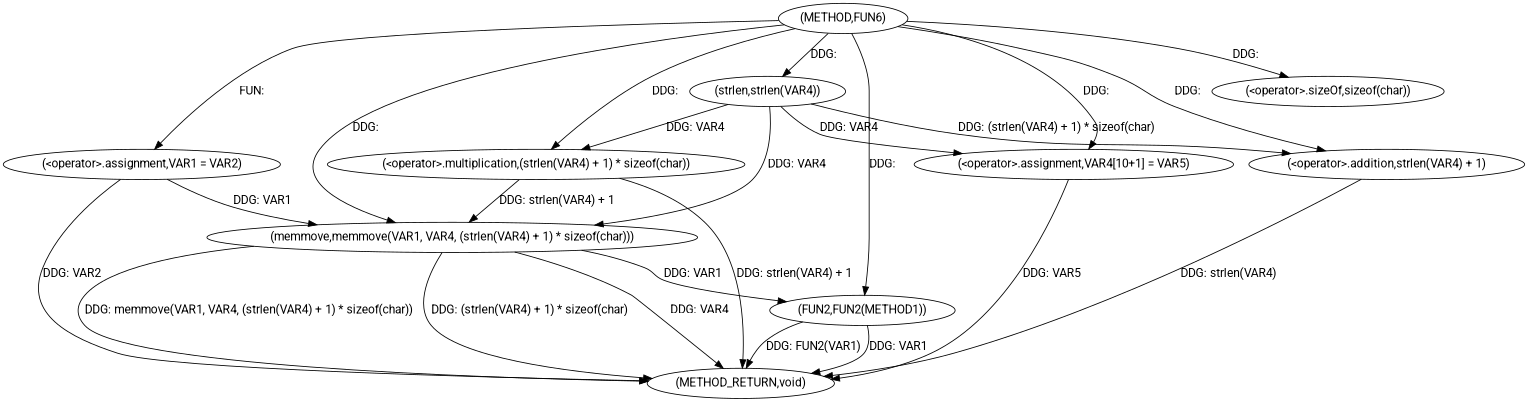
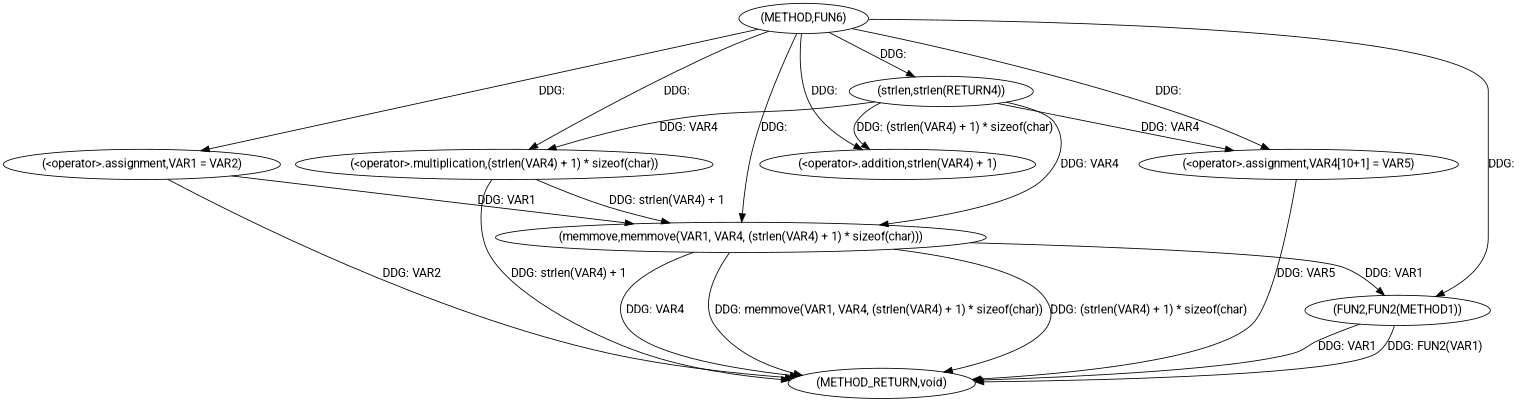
edge "(METHOD,FUN6)" -> "(<operator>.assignment,VAR1 = VAR2)": label "FUN: " -> "DDG: "
node "(strlen,strlen(VAR4))": label "(strlen,strlen(VAR4))" -> "(strlen,strlen(RETURN4))"
node "(<operator>.sizeOf,sizeof(char))": removed
edge "(<operator>.addition,strlen(VAR4) + 1)" -> "(METHOD_RETURN,void)": removed, label "DDG: strlen(VAR4)"
